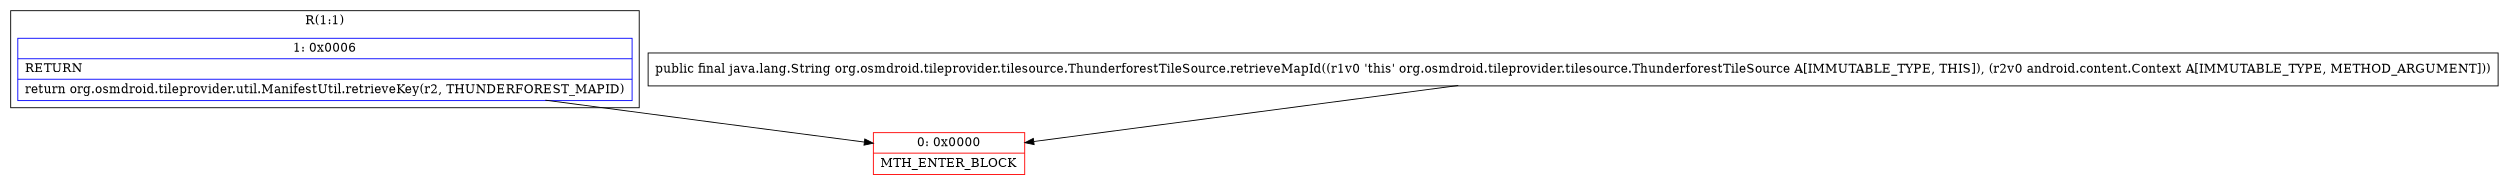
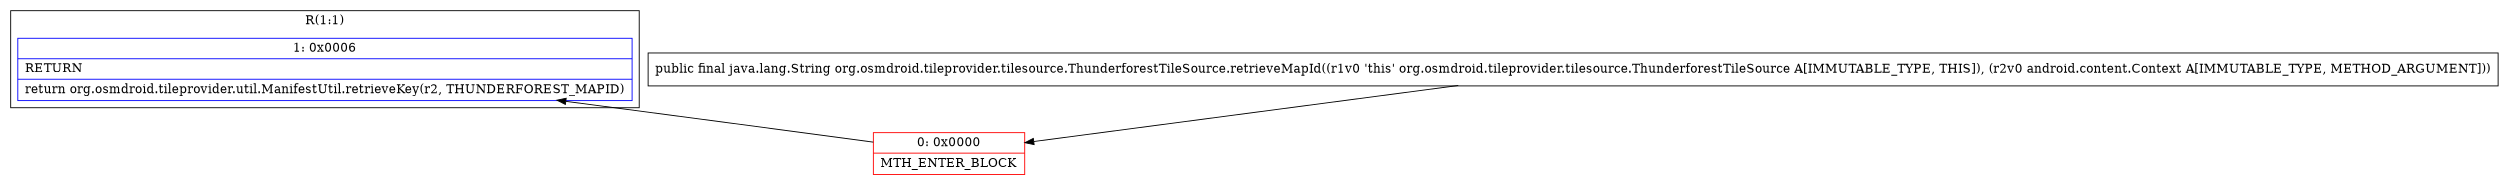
edge "1: 0x0006" -> "0: 0x0000": reversed
